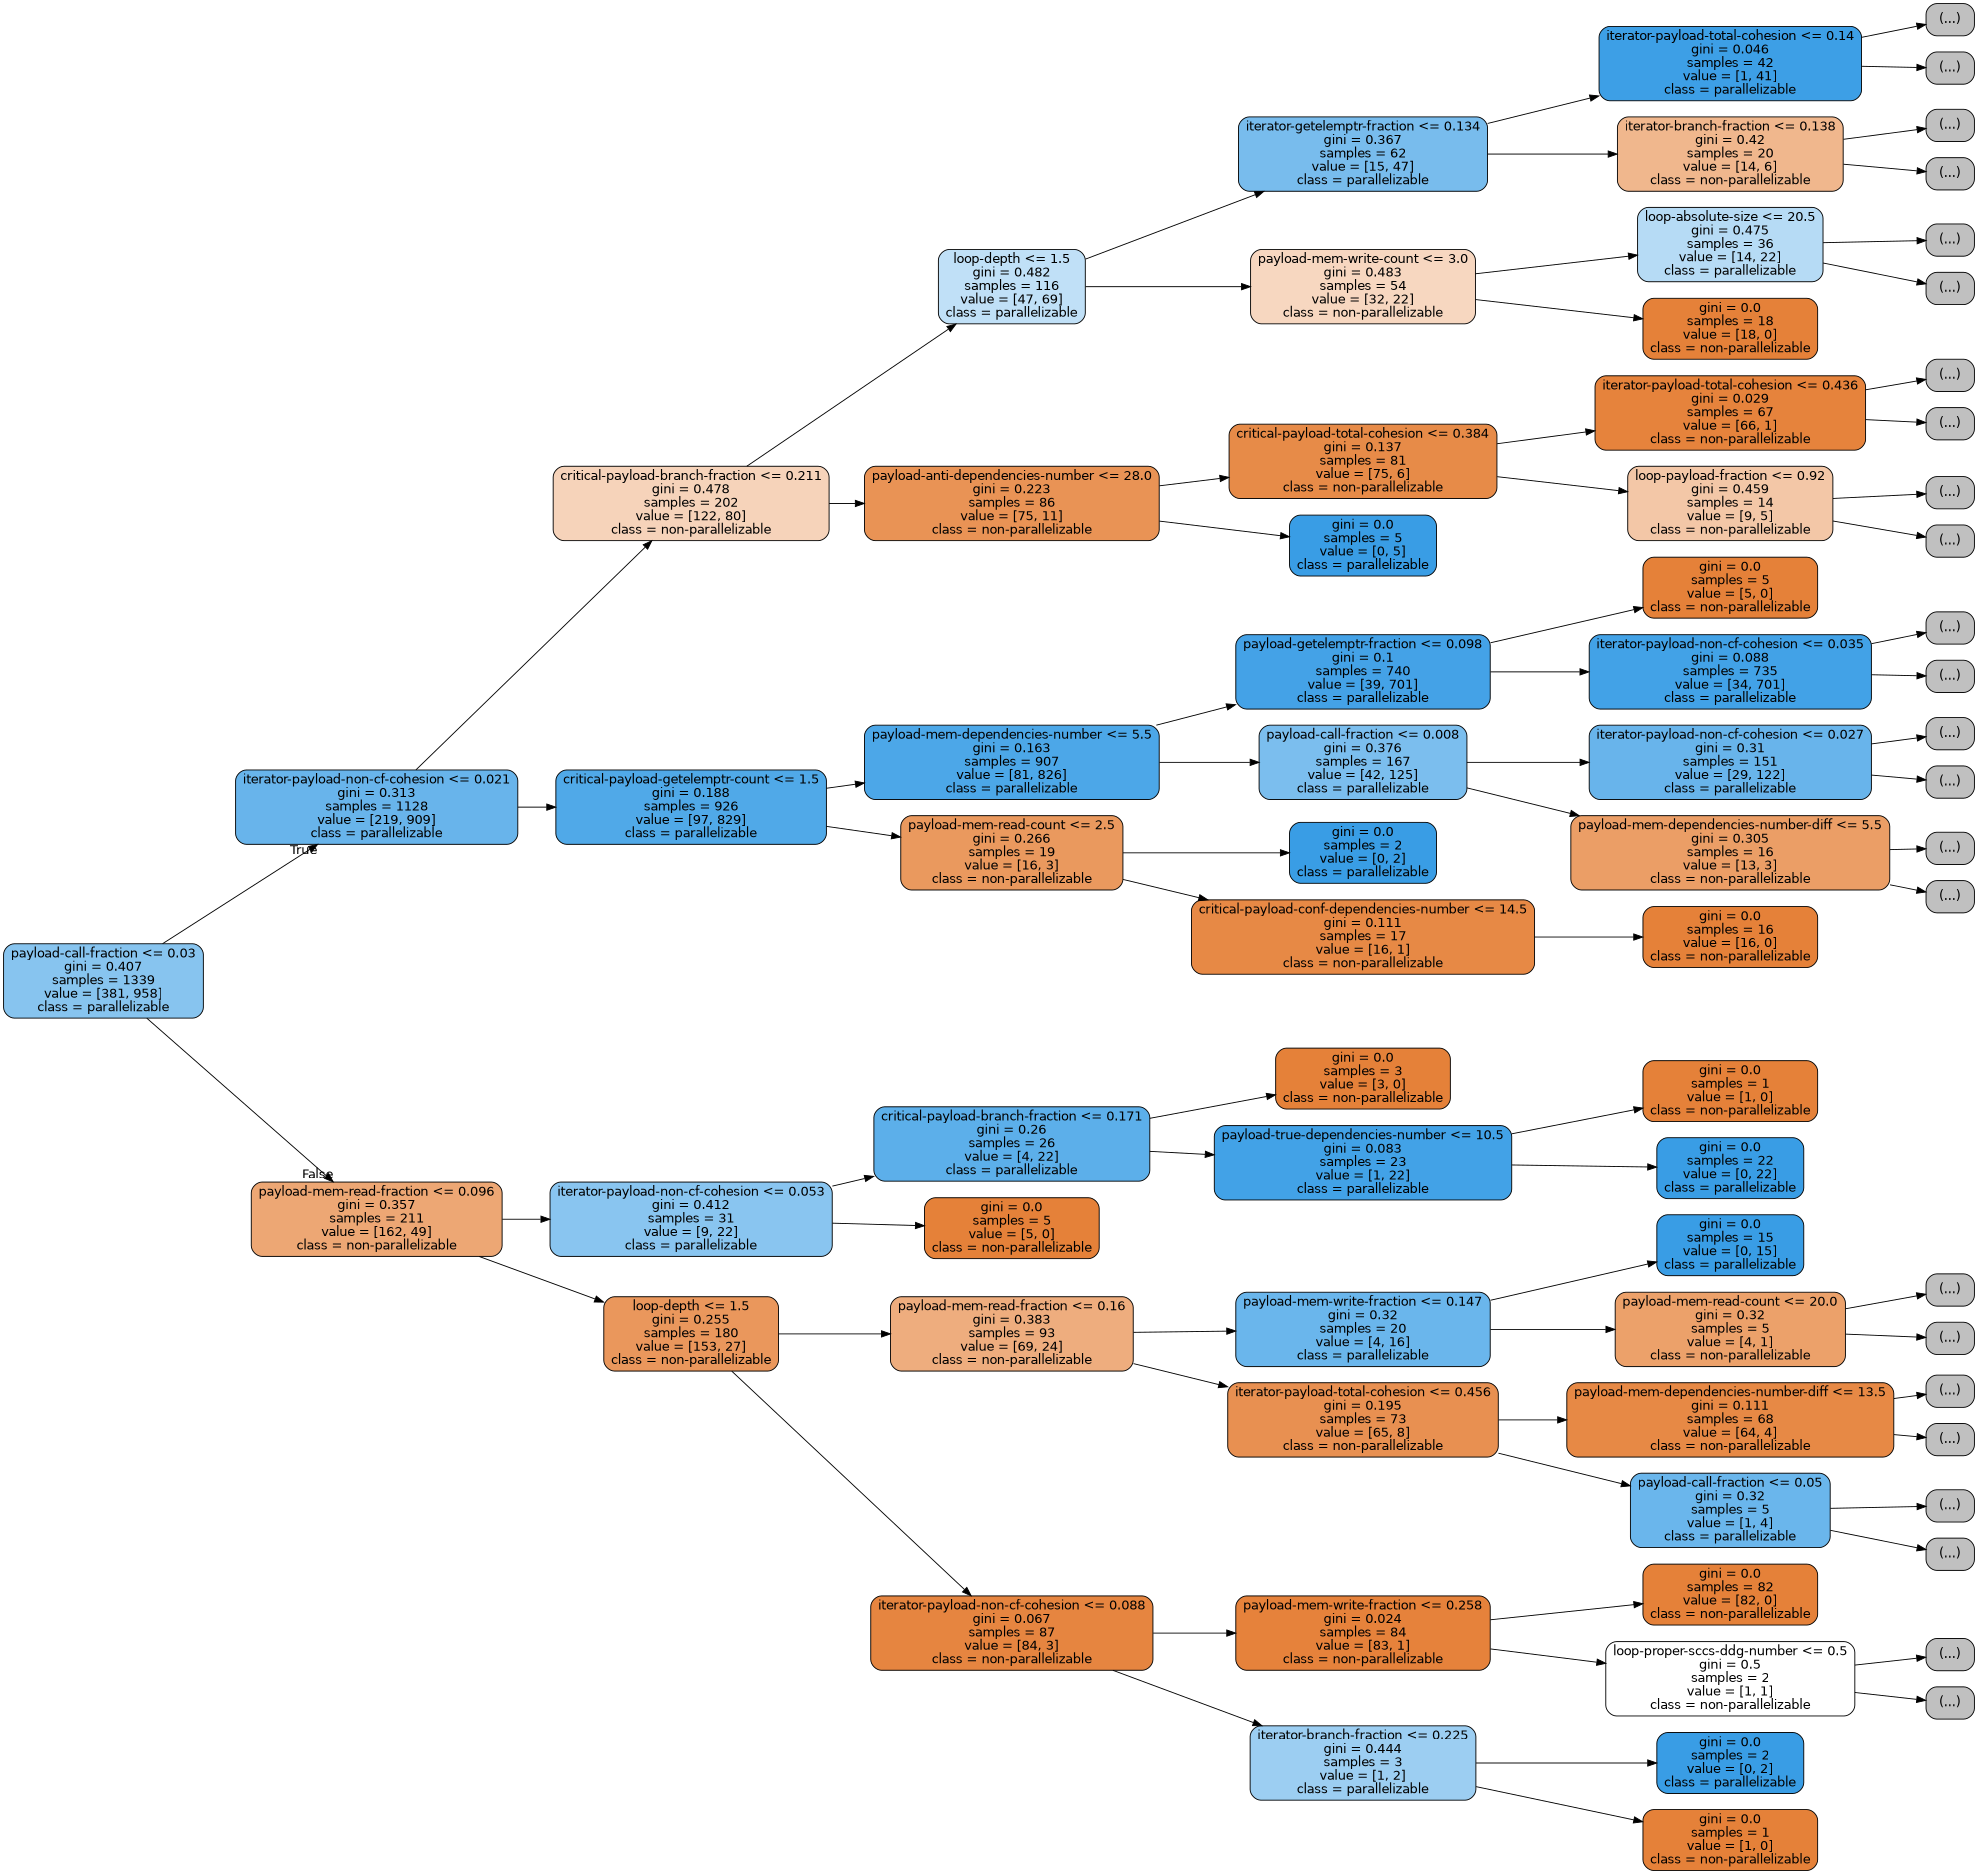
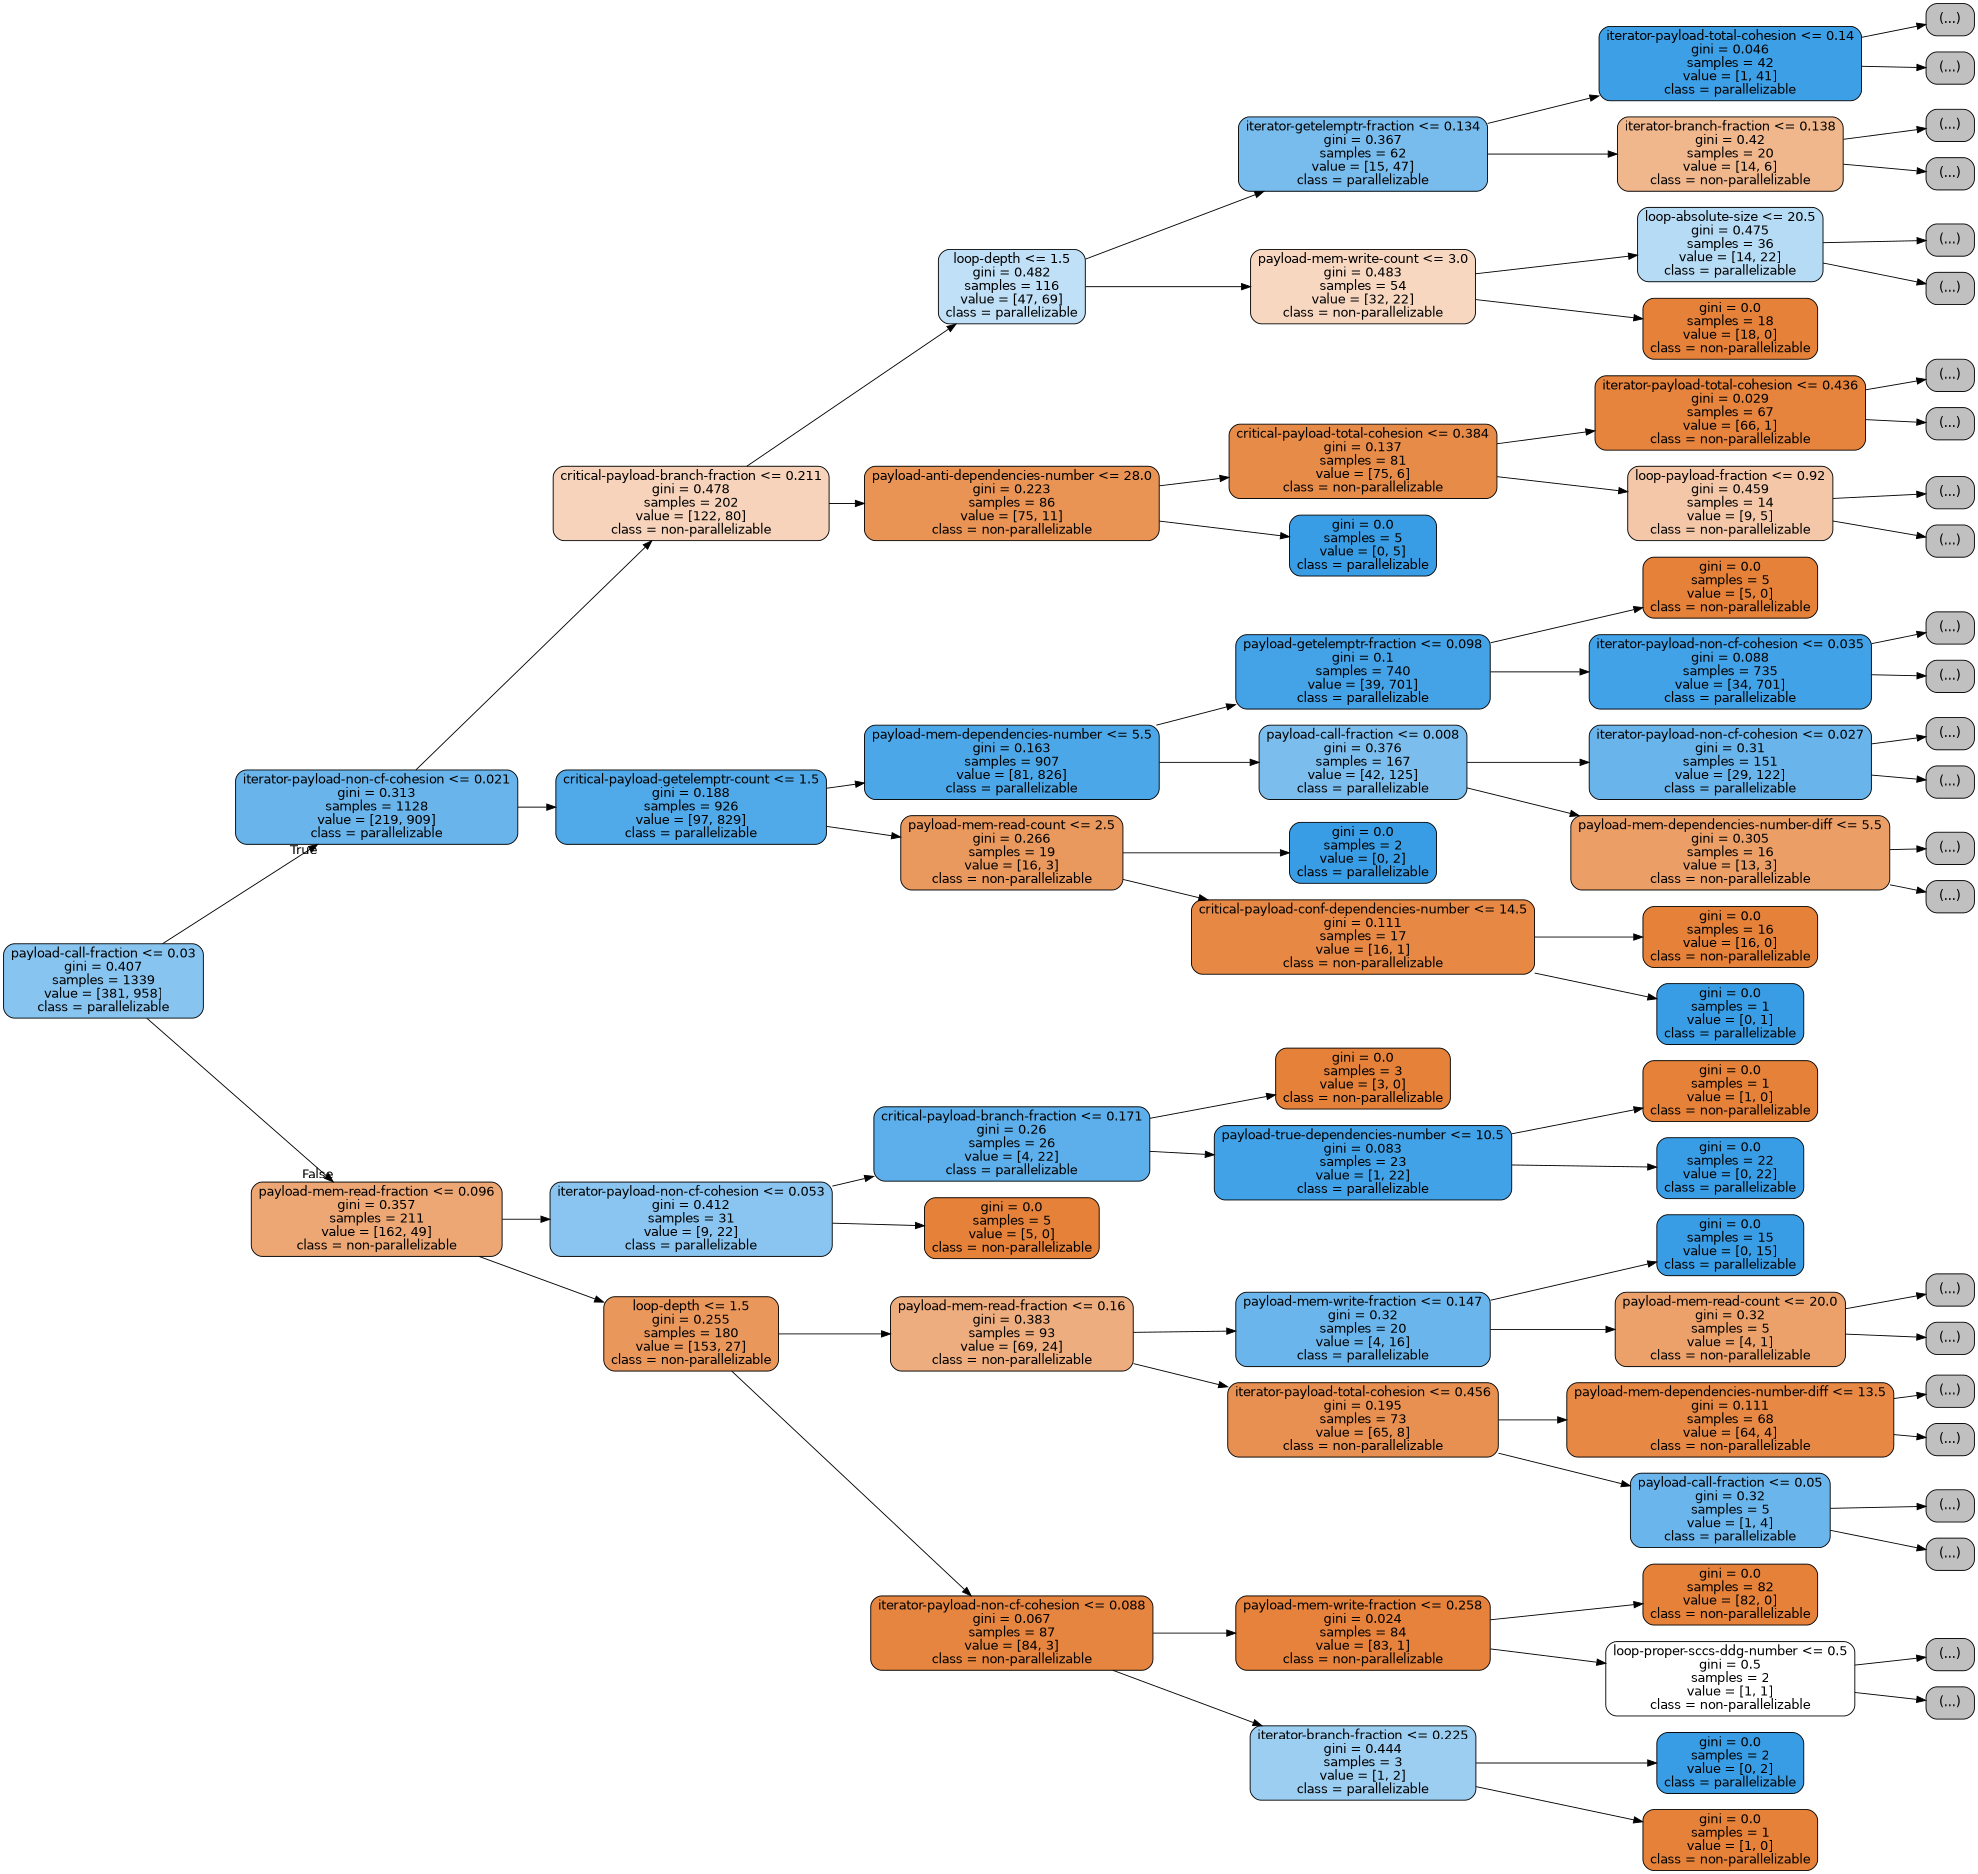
node "gini = 0.0 samples = 1 value = [0, 1] class = parallelizable": added
